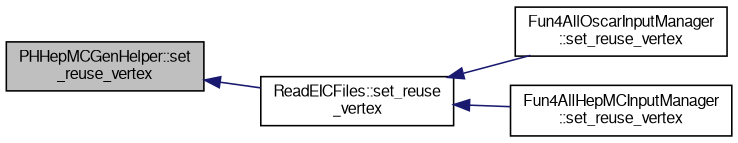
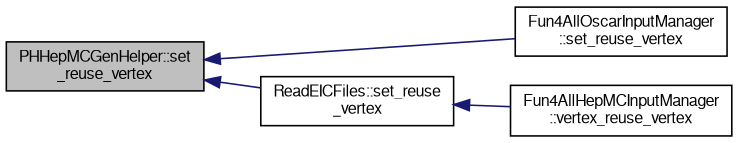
edge "Fun4AllOscarInputManager ::set_reuse_vertex" -> "ReadEICFiles::set_reuse _vertex": now "Fun4AllOscarInputManager ::set_reuse_vertex" -> "PHHepMCGenHelper::set _reuse_vertex"
node "Fun4AllHepMCInputManager ::set_reuse_vertex": label "Fun4AllHepMCInputManager ::set_reuse_vertex" -> "Fun4AllHepMCInputManager ::vertex_reuse_vertex"
